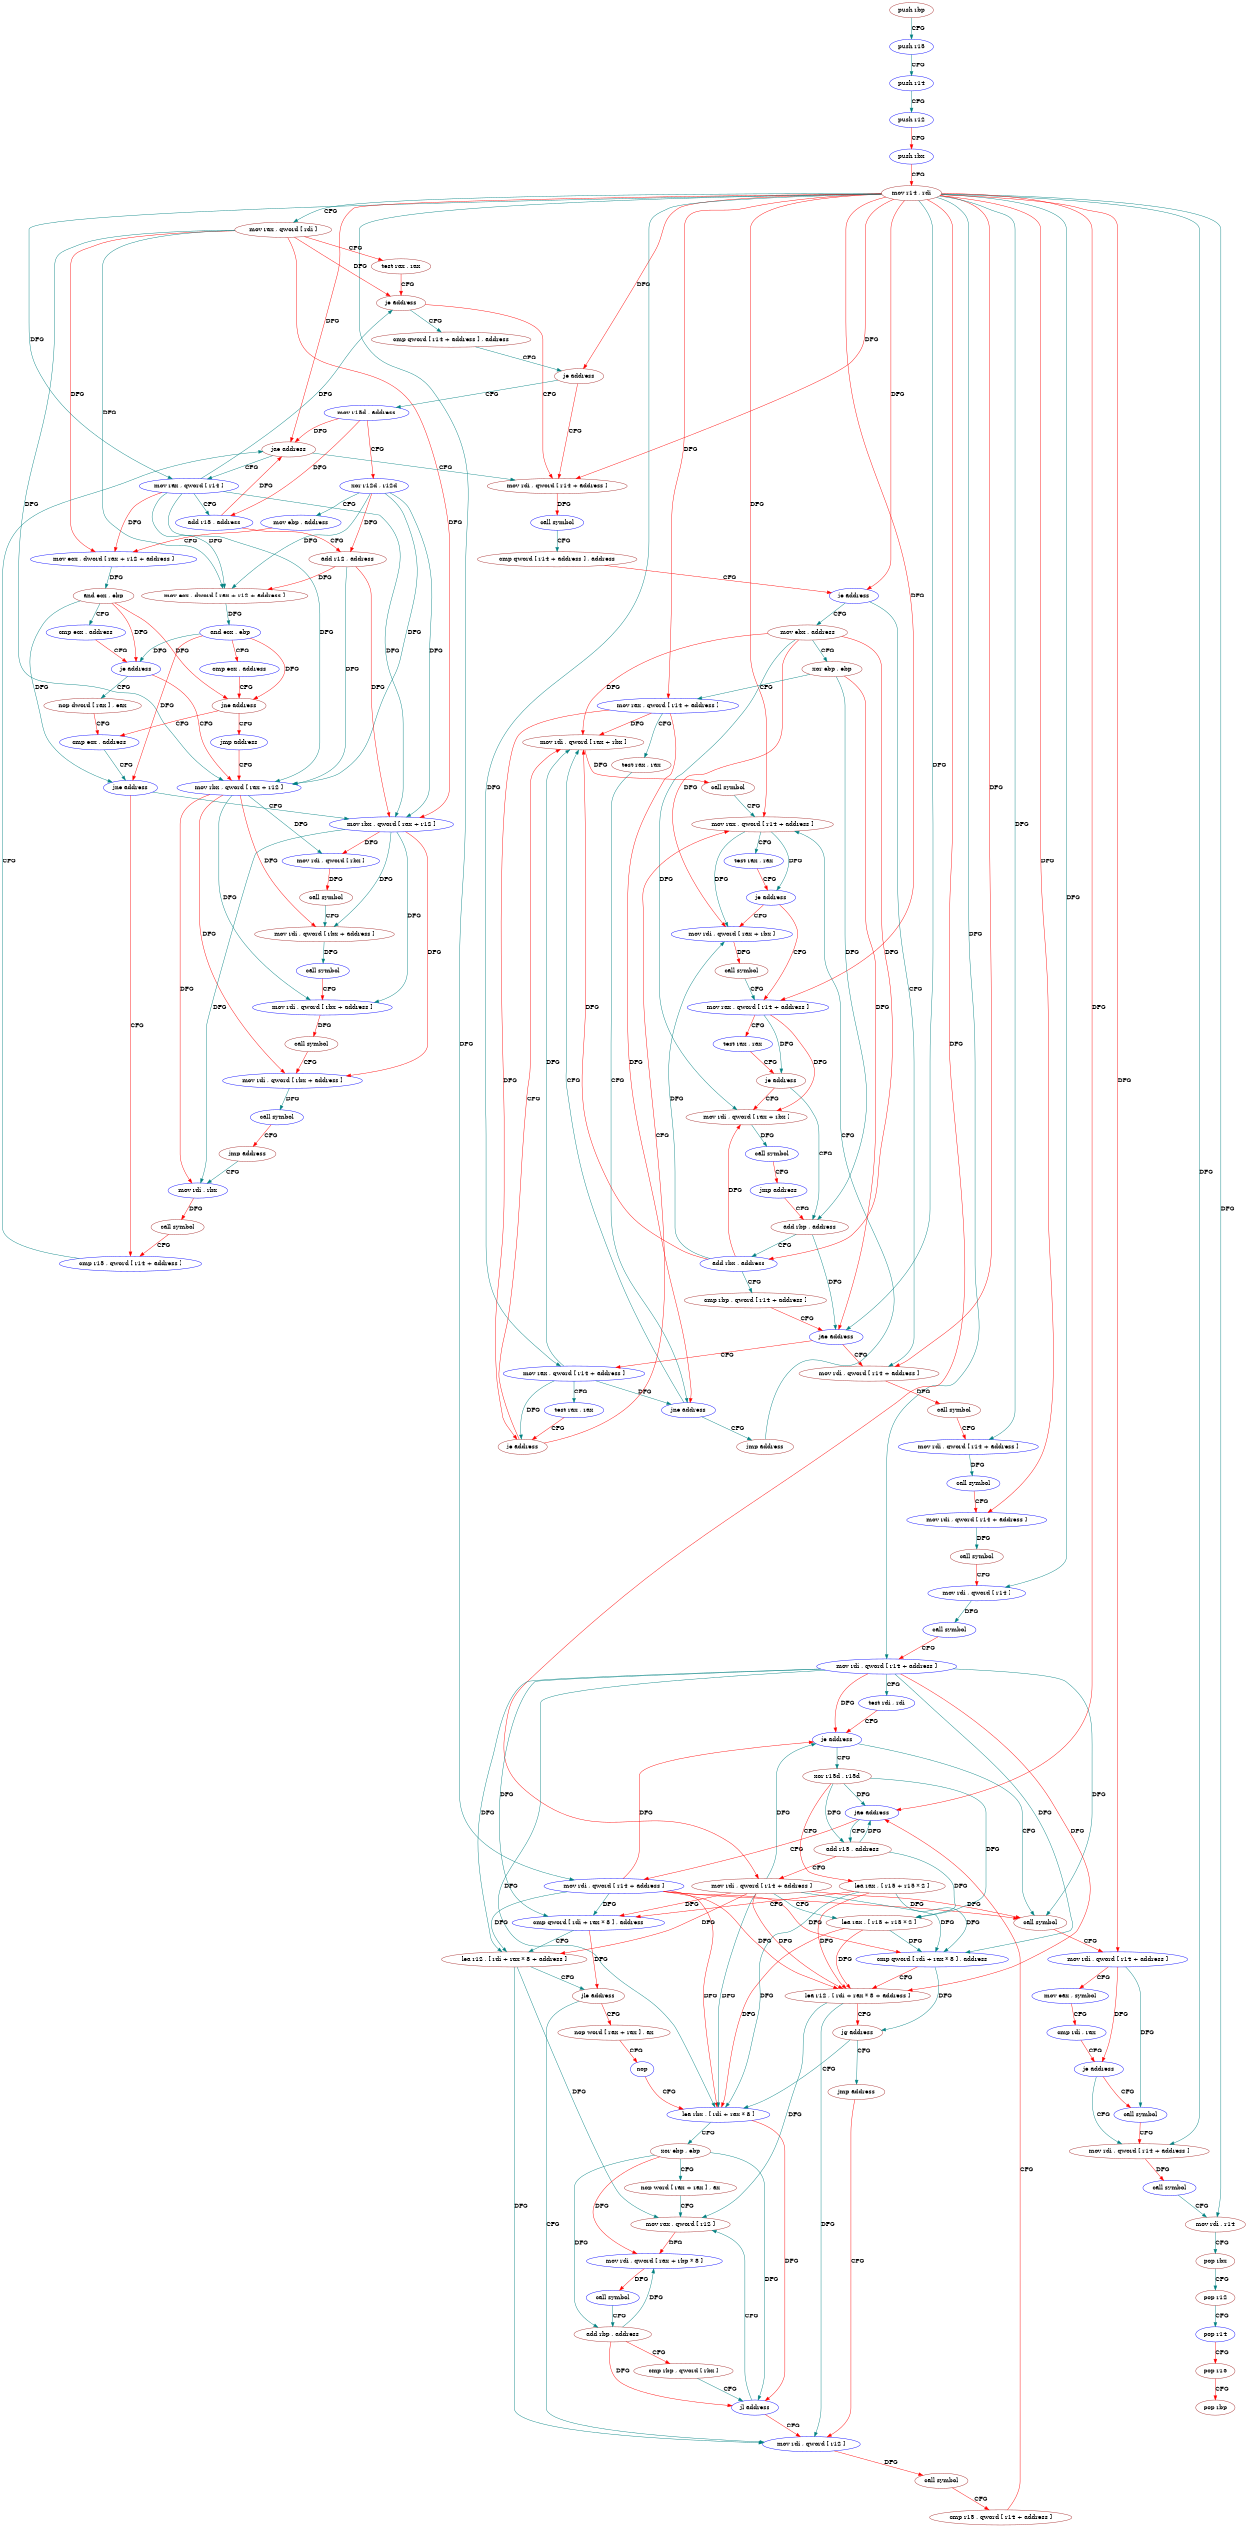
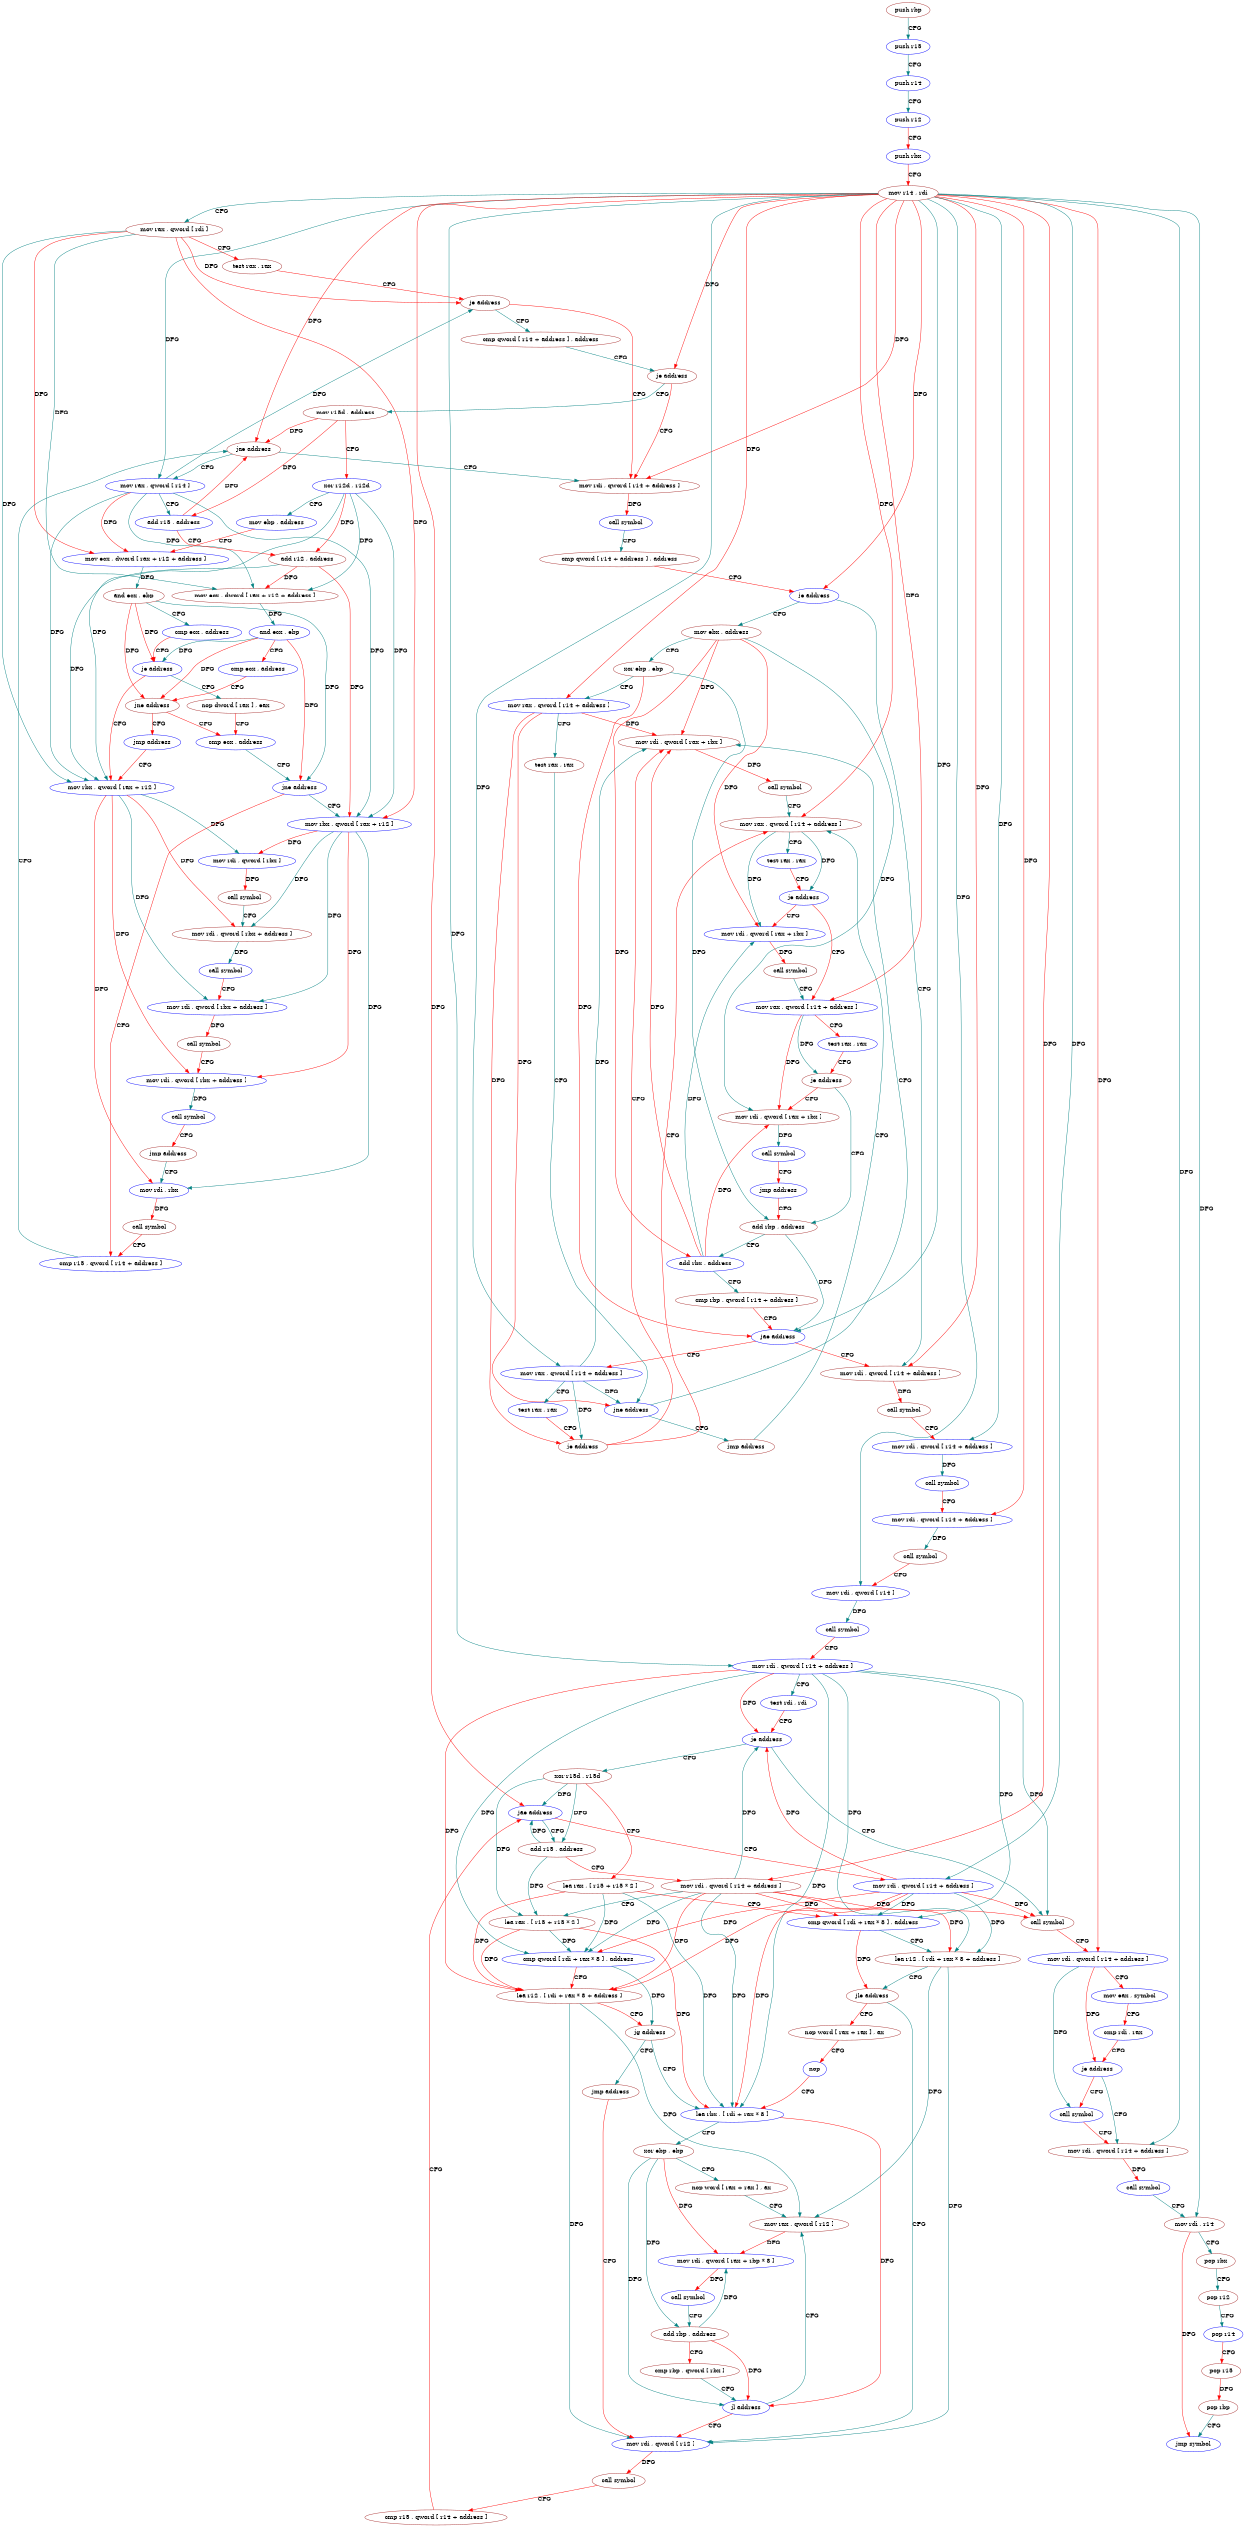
node "mov r15d , address": color blue -> brown
edge "pop r15" -> "pop rbp": label "CFG" -> "DFG"
node "jmp symbol": added
